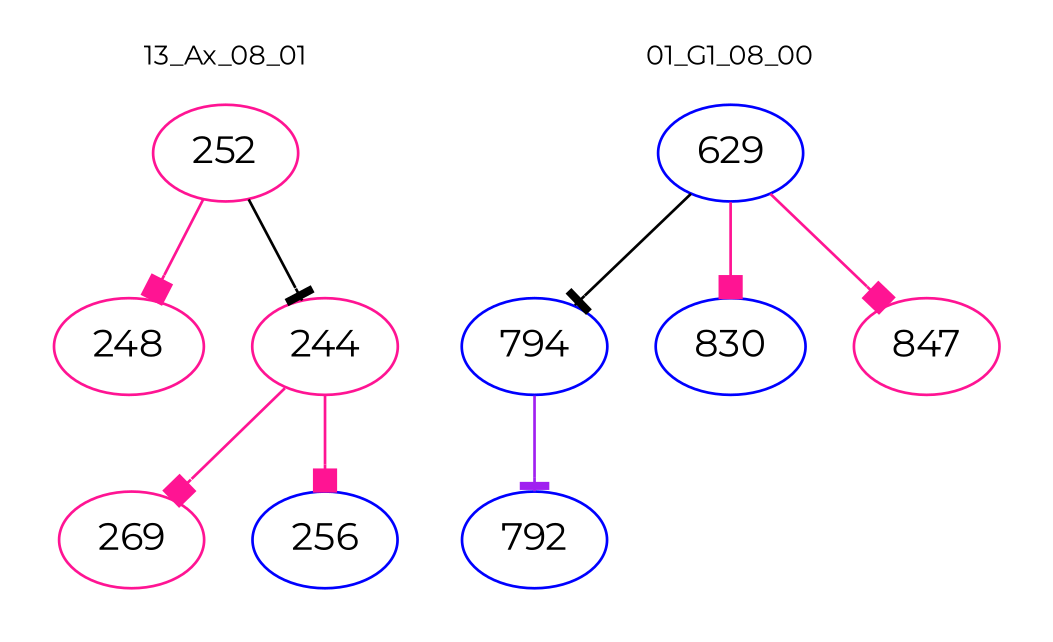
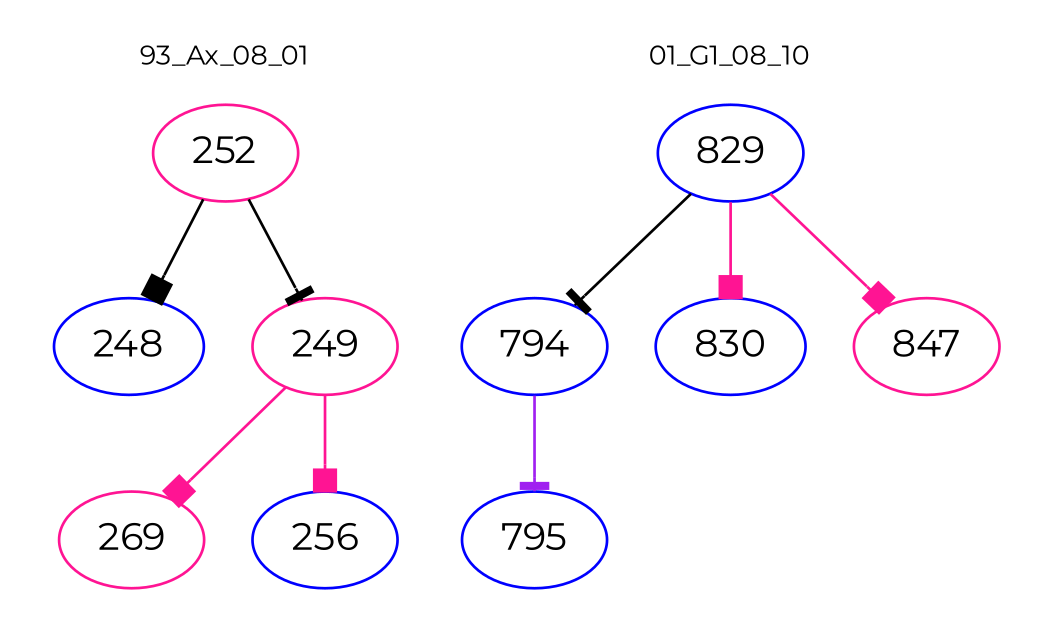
cluster "13_Ax_08_01": label "13_Ax_08_01" -> "93_Ax_08_01"
cluster "01_G1_08_00": label "01_G1_08_00" -> "01_G1_08_10"
node "629": label "629" -> "829"
edge "252" -> "248": color deeppink -> black
node "248": color deeppink -> blue
node "244": label "244" -> "249"
node "792": label "792" -> "795"
